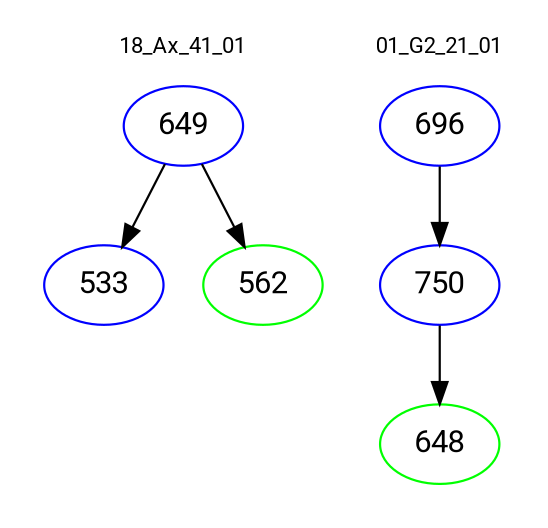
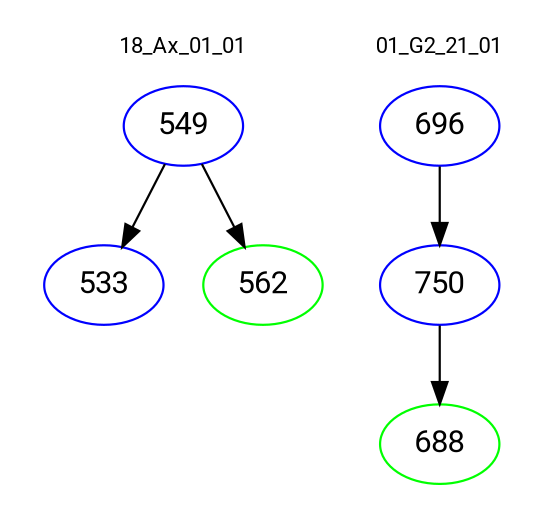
cluster "18_Ax_41_01": label "18_Ax_41_01" -> "18_Ax_01_01"
node "649": label "649" -> "549"
node "648": label "648" -> "688"
